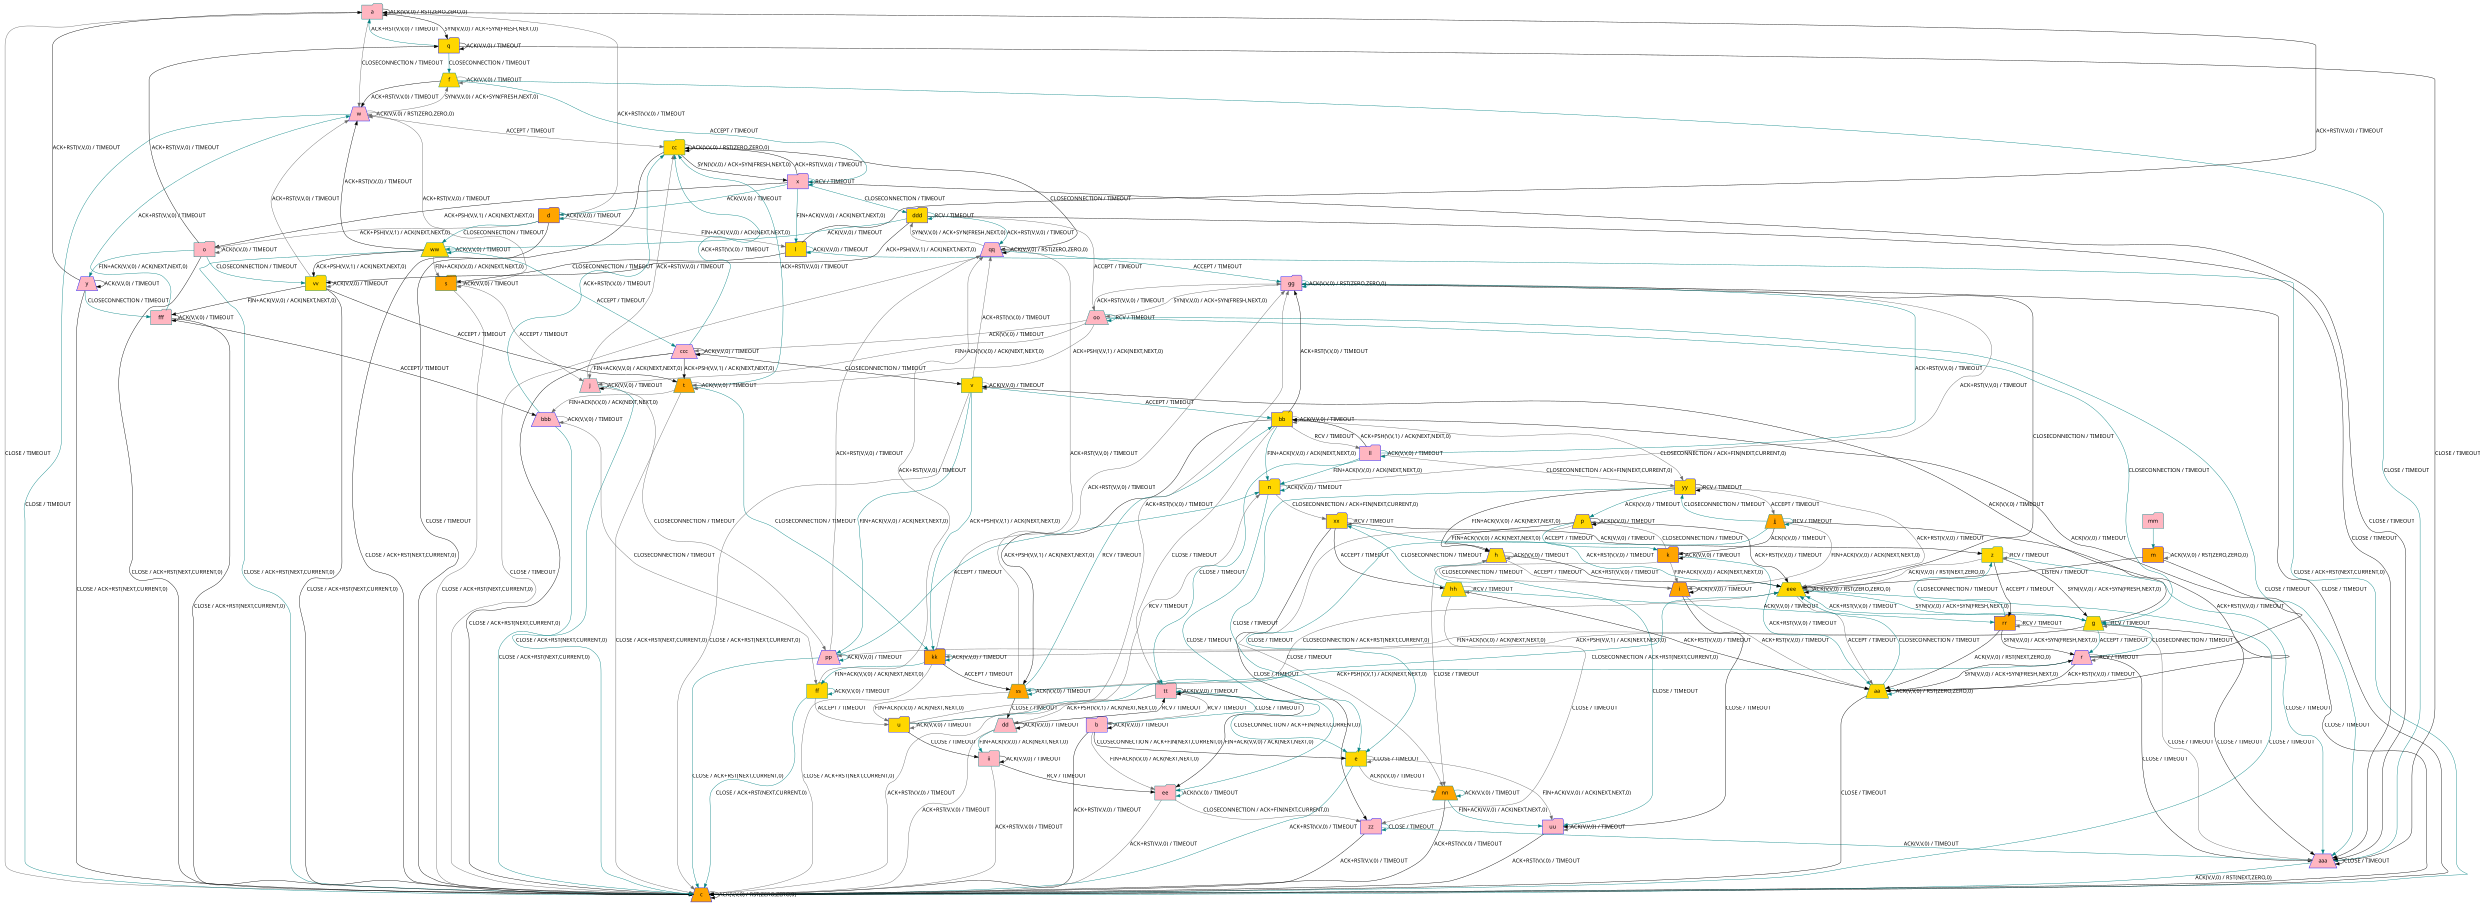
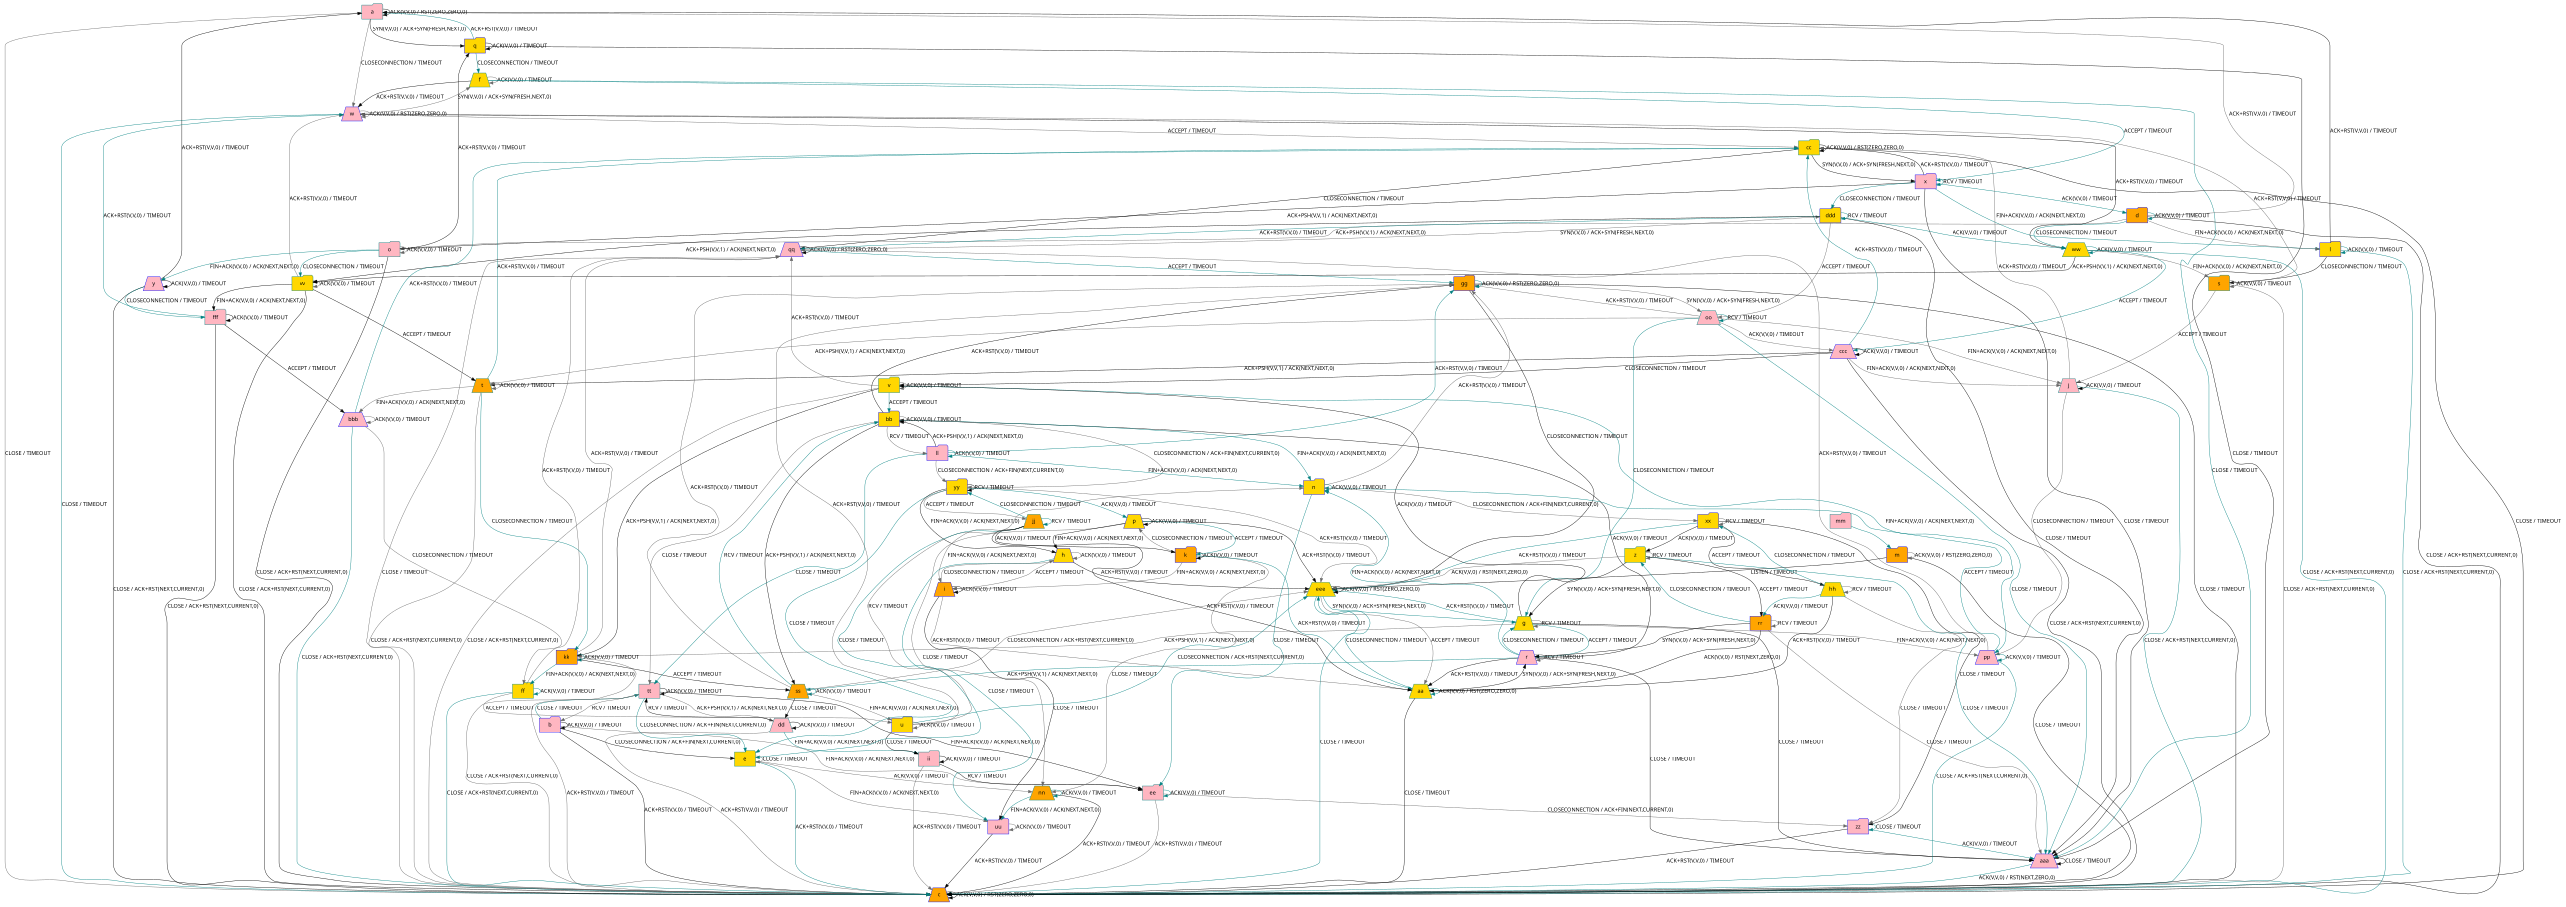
node "gg": fillcolor lightpink -> orange
edge "v" -> "kk": color teal -> black
edge "r" -> "n": added, label "FIN+ACK(V,V,0) / ACK(NEXT,NEXT,0)"
